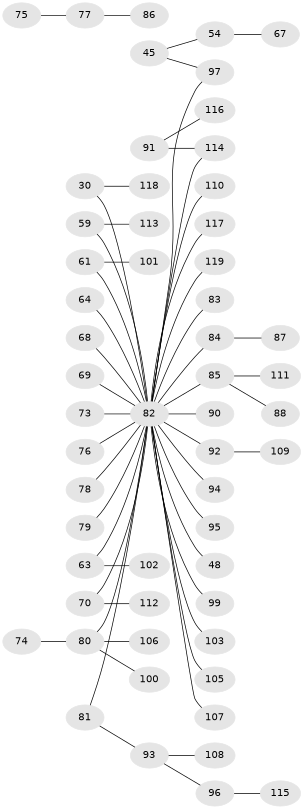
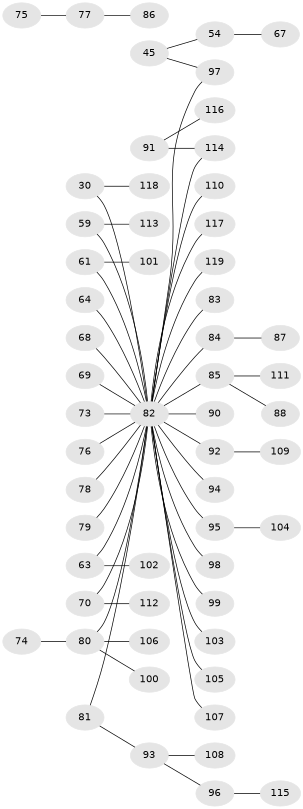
node "104": added
node "48": label "48" -> "98"
